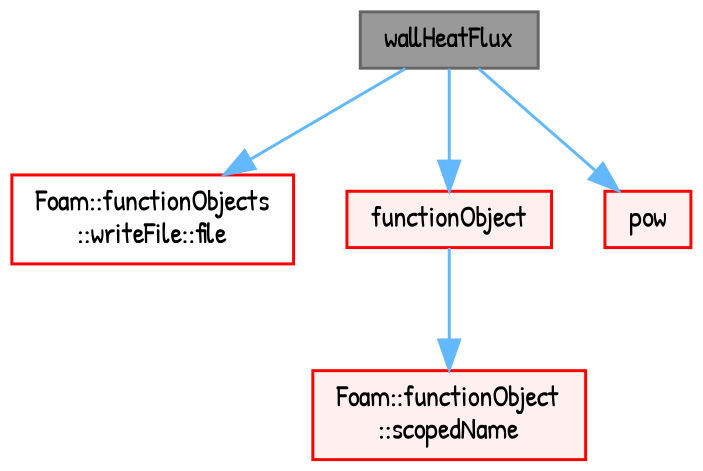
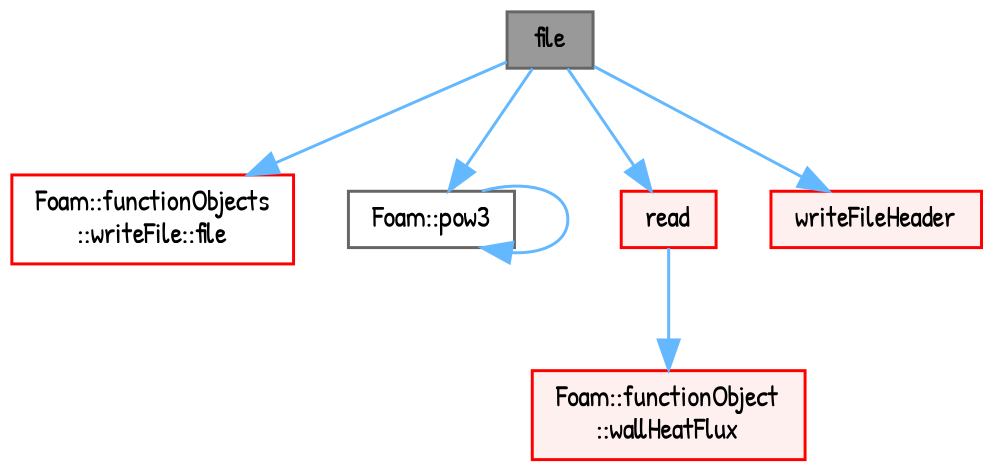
node "wallHeatFlux": label "wallHeatFlux" -> "file"
node "Foam::pow3": added
node "functionObject": label "functionObject" -> "read"
node "pow": label "pow" -> "writeFileHeader"
node "Foam::functionObject ::scopedName": label "Foam::functionObject ::scopedName" -> "Foam::functionObject ::wallHeatFlux"
